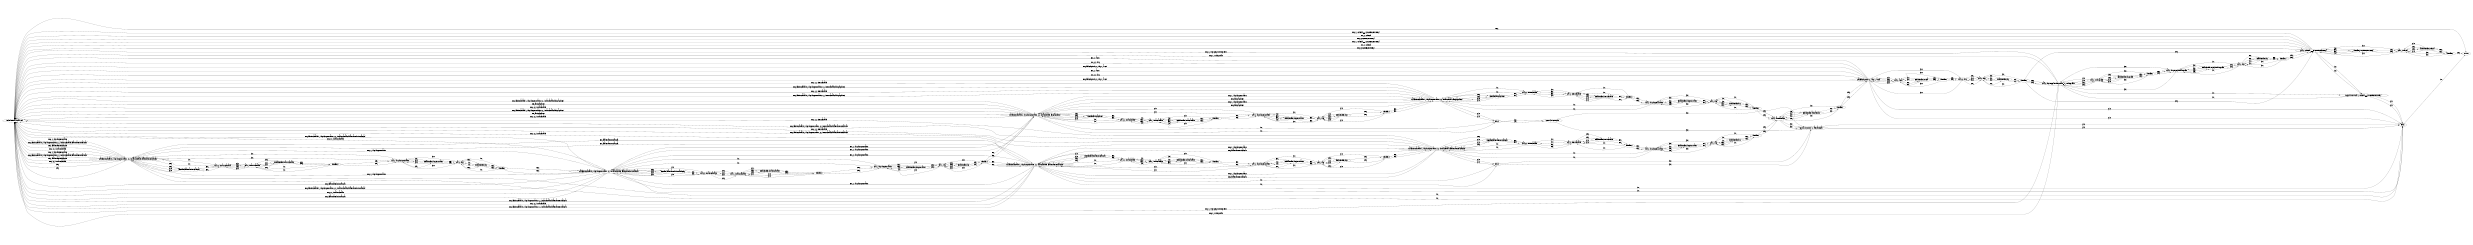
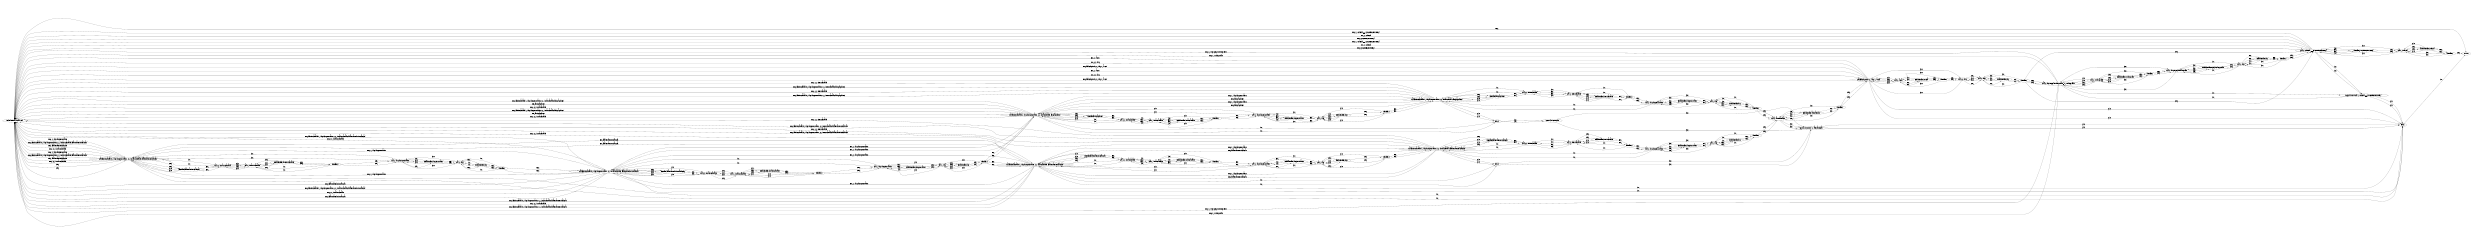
node "(FieldIdentifier,mpeg4_studio_profile)": label "(FieldIdentifier,mpeg4_studio_profile)" -> "(FieldIdentifier,mpeg4_codec_profile)"
node "(FieldIdentifier,idsp_profile)": label "(FieldIdentifier,idsp_profile)" -> "(FieldIdentifier,studio_profile)"
node "(FieldIdentifier,intra_v_scantable)": label "(FieldIdentifier,intra_v_scantable)" -> "(FieldIdentifier,direct_v_scantable)"
